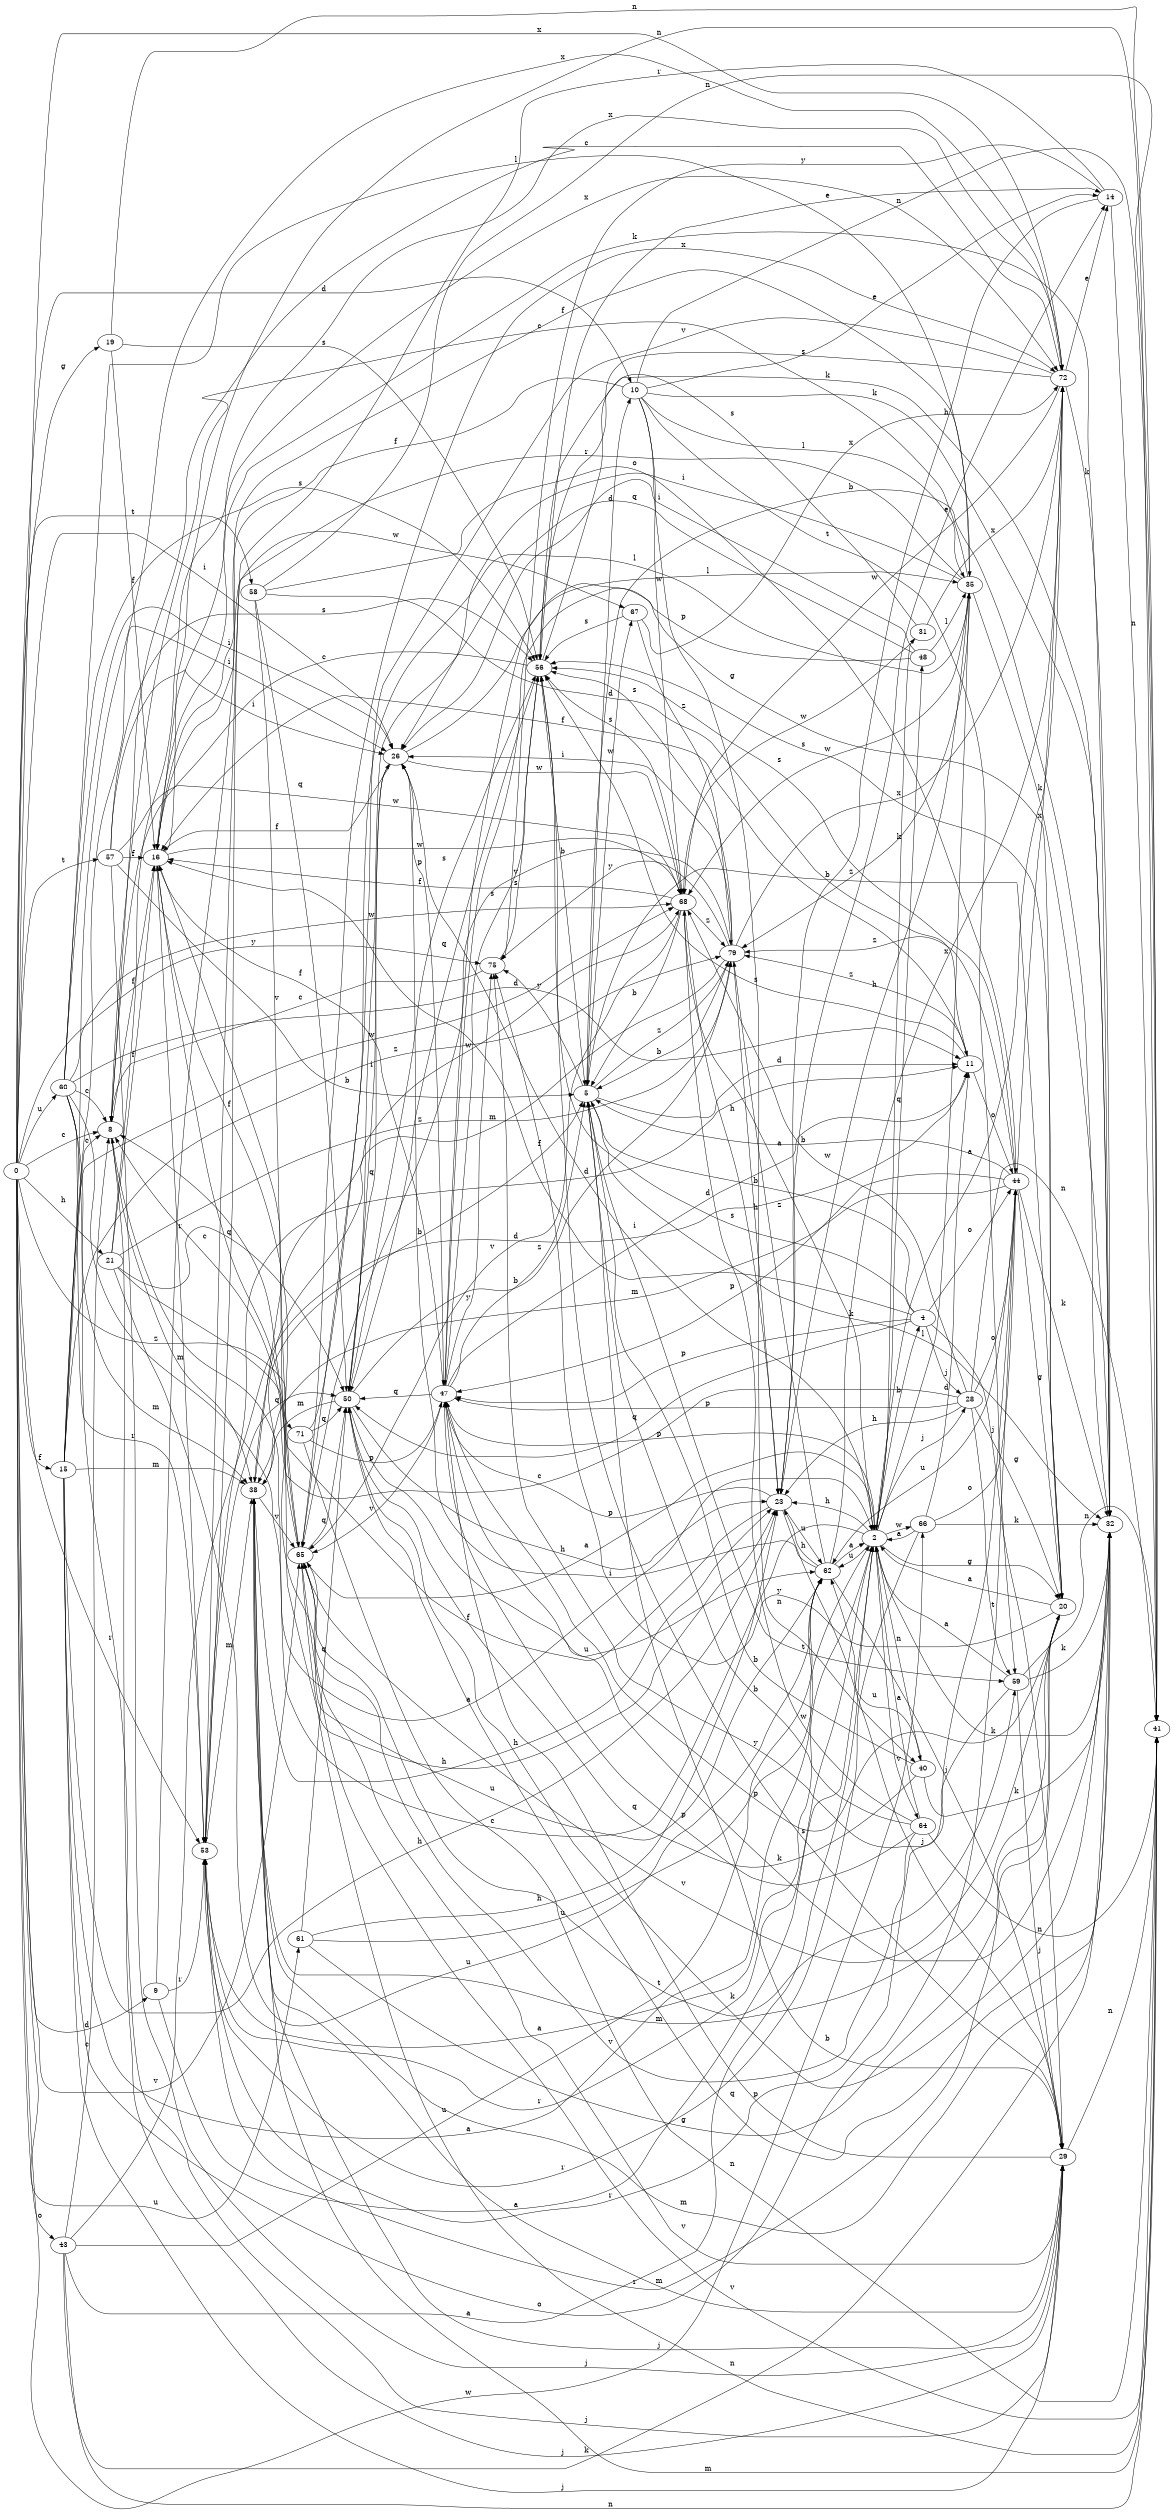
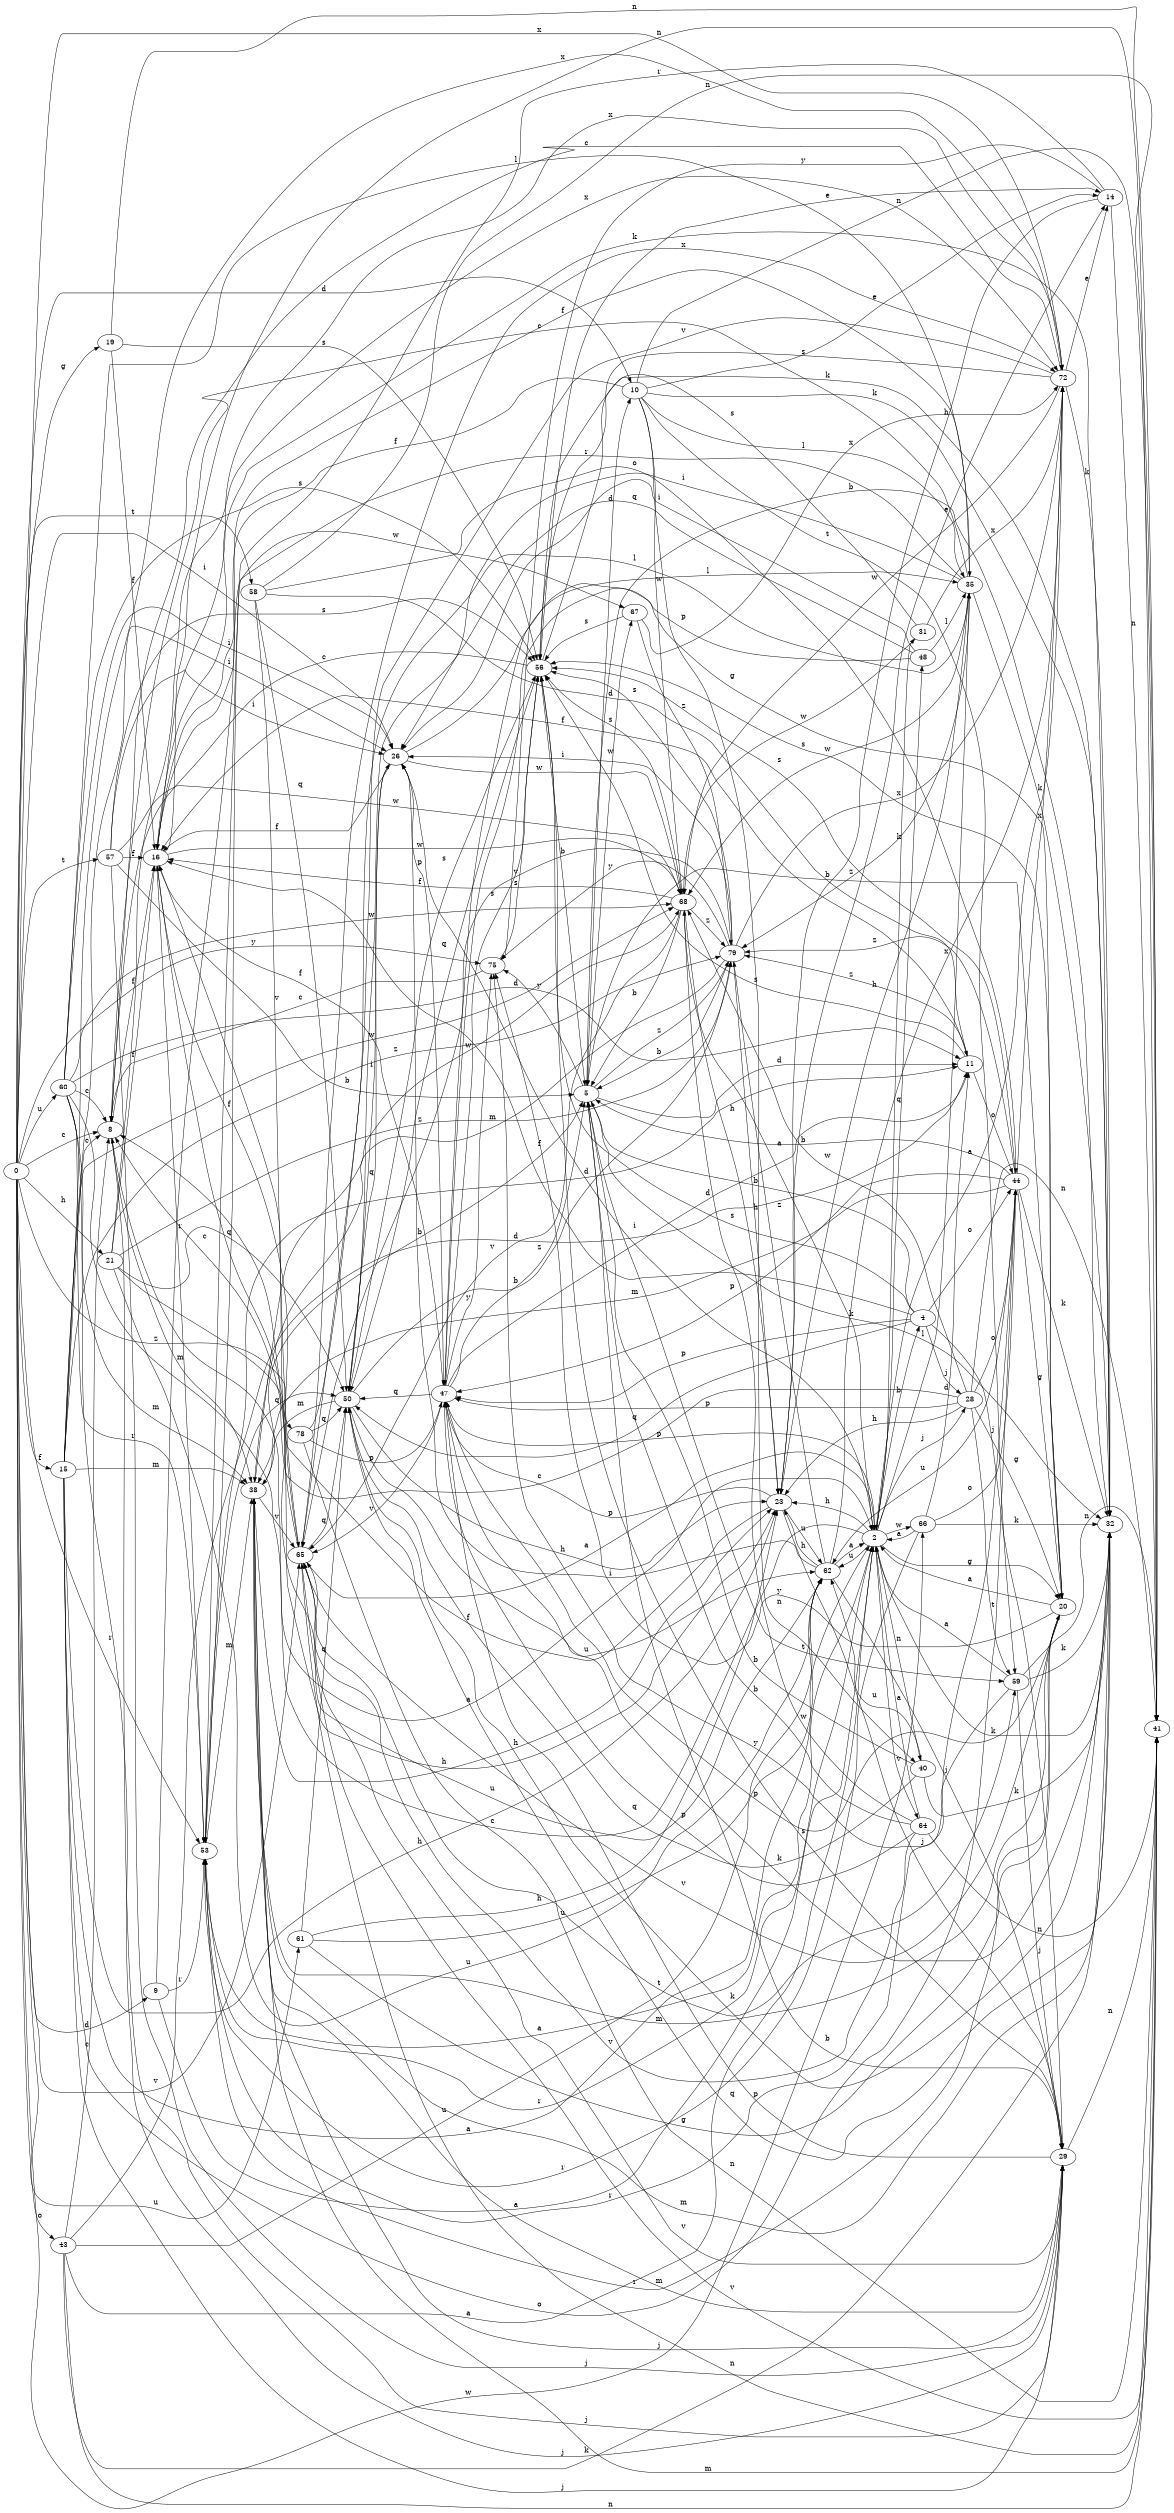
node "71": label "71" -> "78"
